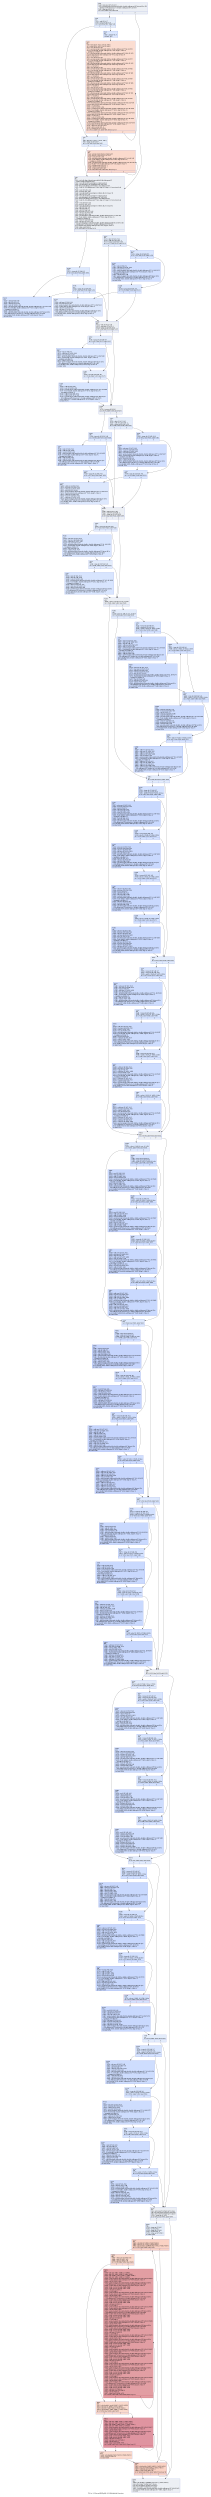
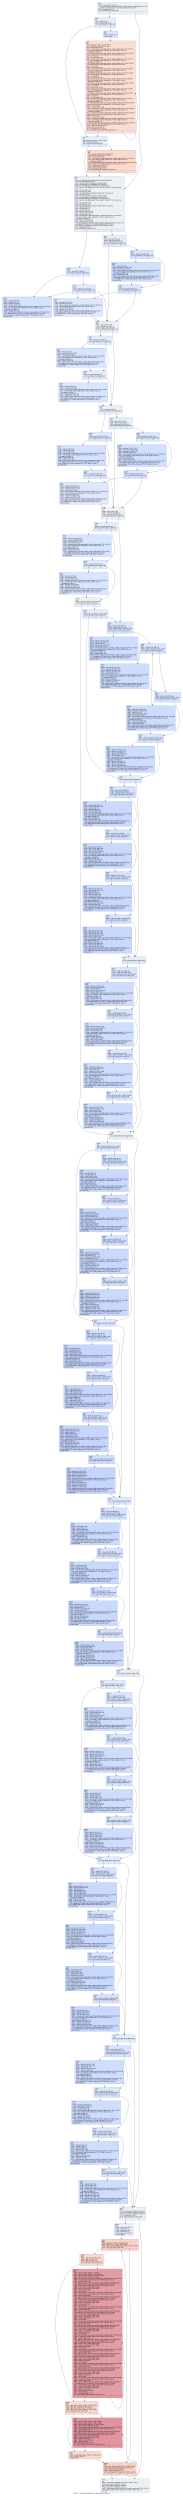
edge "%219:" -> "%247:": now "%219:" -> "%251:"
